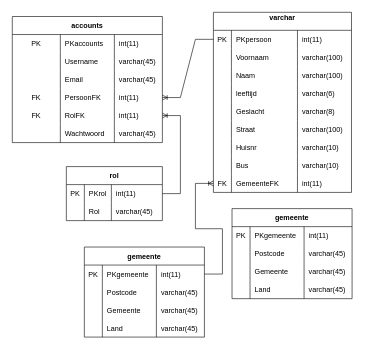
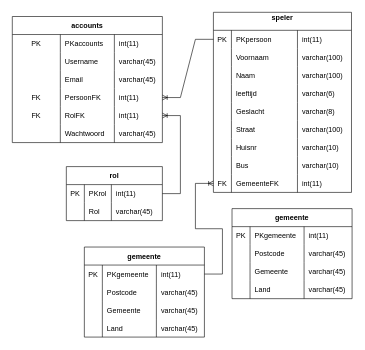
node "varchar": label "varchar" -> "speler"
